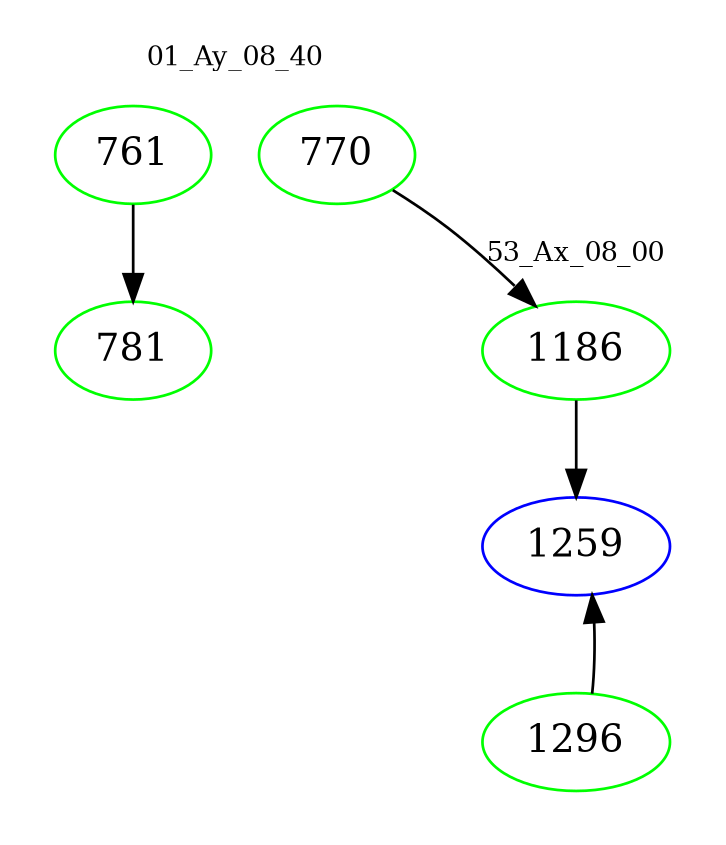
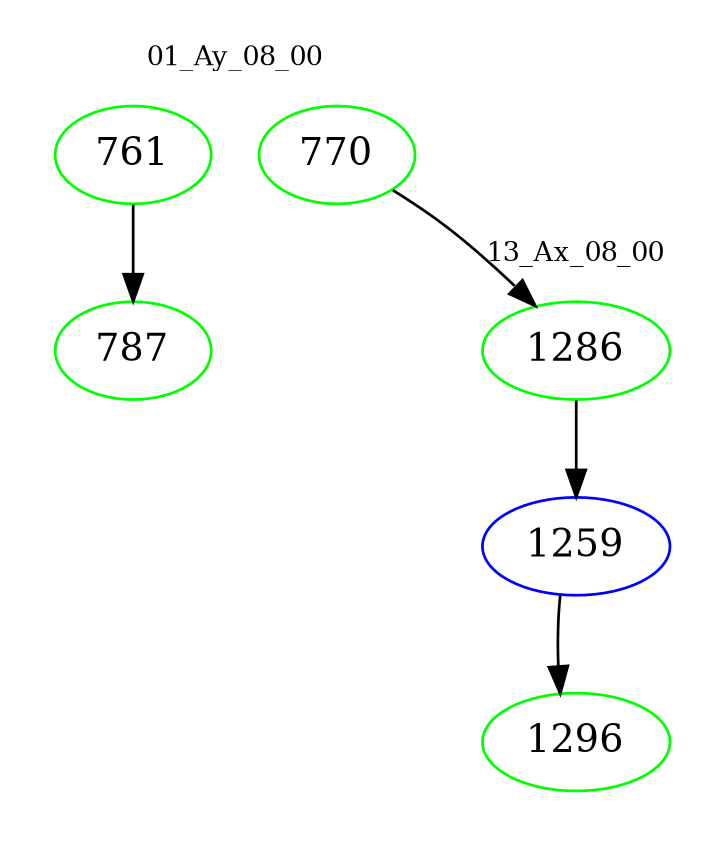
cluster "01_Ay_08_40": label "01_Ay_08_40" -> "01_Ay_08_00"
cluster "53_Ax_08_00": label "53_Ax_08_00" -> "13_Ax_08_00"
node "781": label "781" -> "787"
node "1186": label "1186" -> "1286"
edge "1296" -> "1259": reversed
